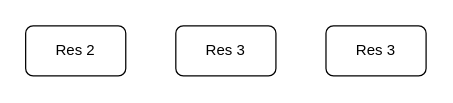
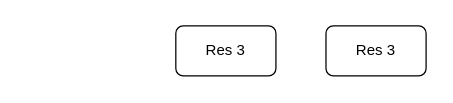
node "Res 2": removed
